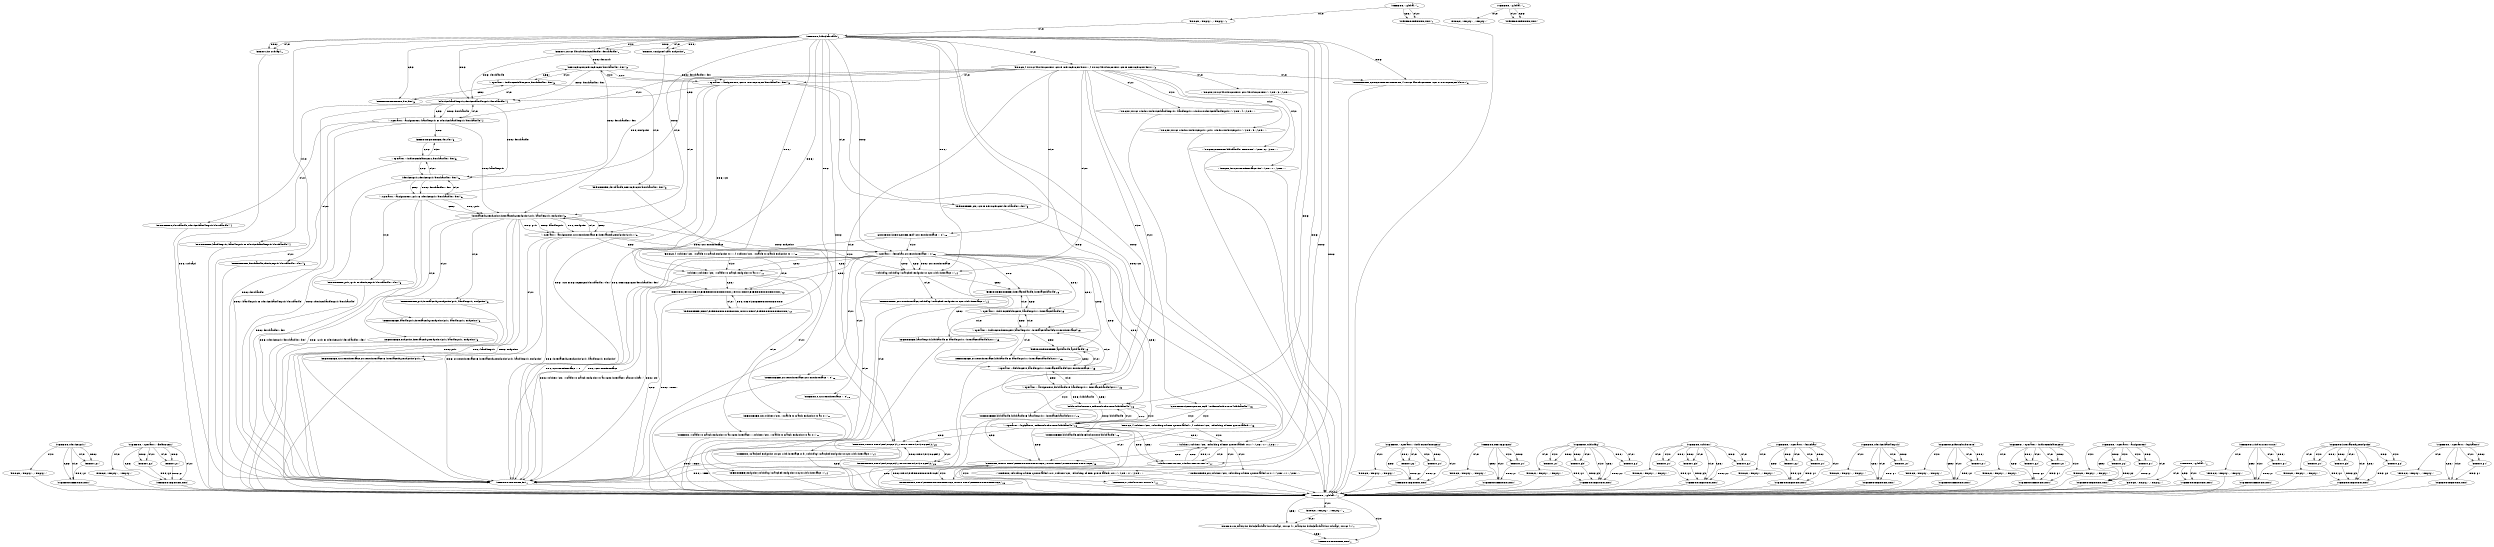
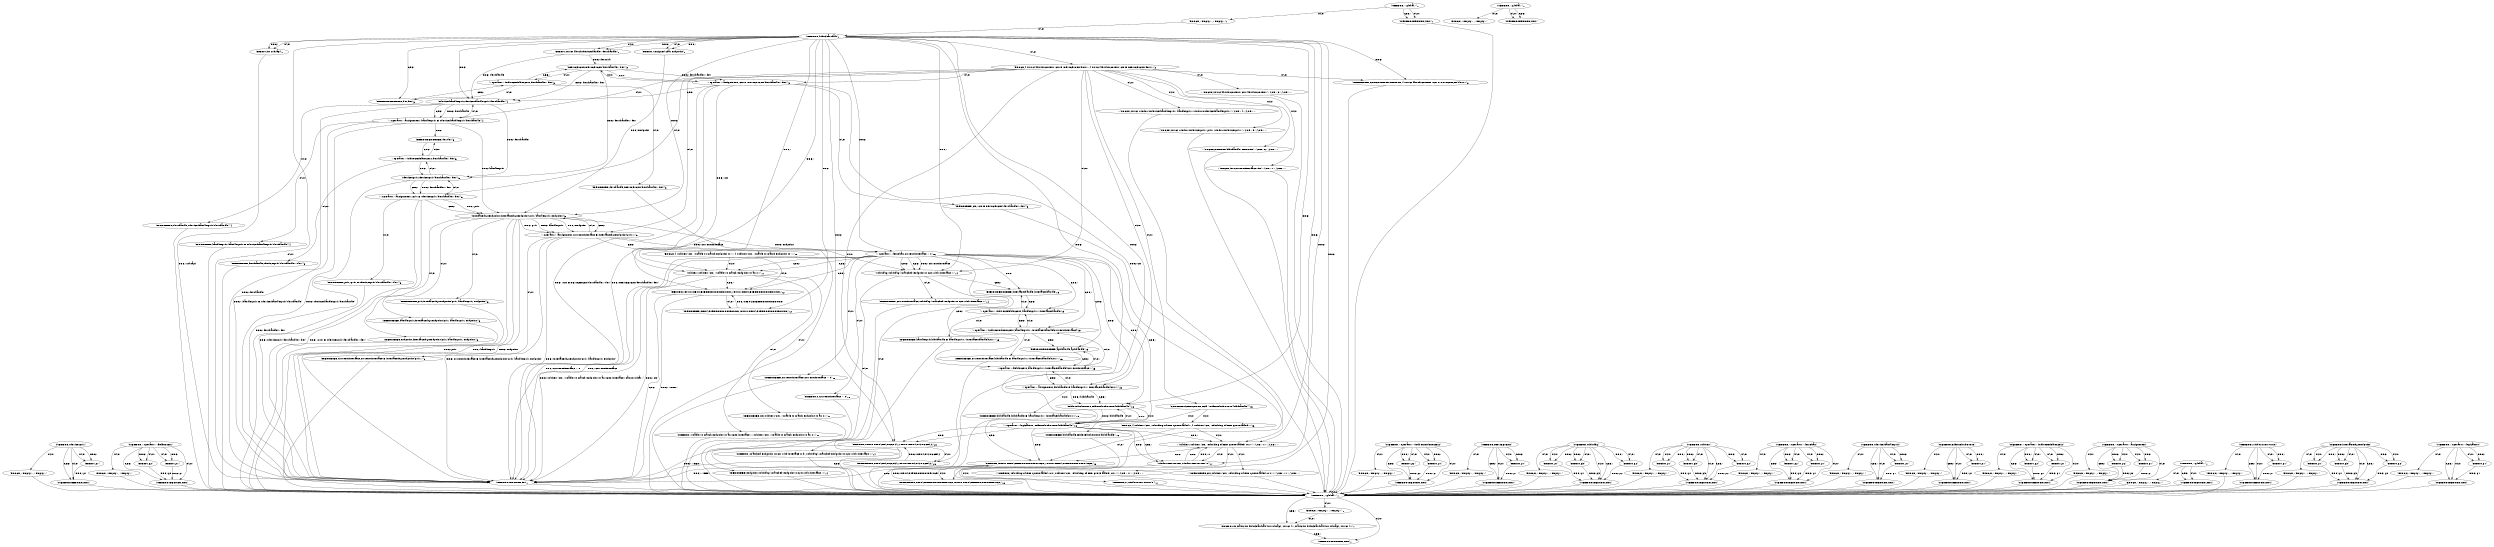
node "(CONTROL_STRUCTURE,IF,if (current_interface < 0))": removed
